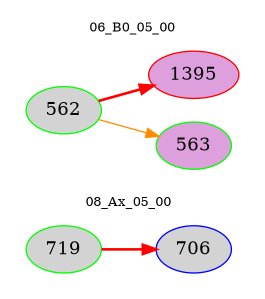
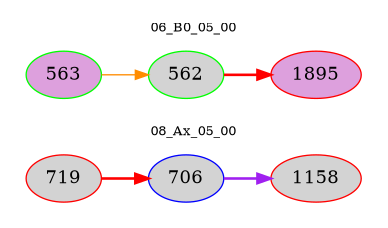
node "1395": label "1395" -> "1895"
edge "562" -> "563": reversed
node "1158": added
node "719": color green -> red
